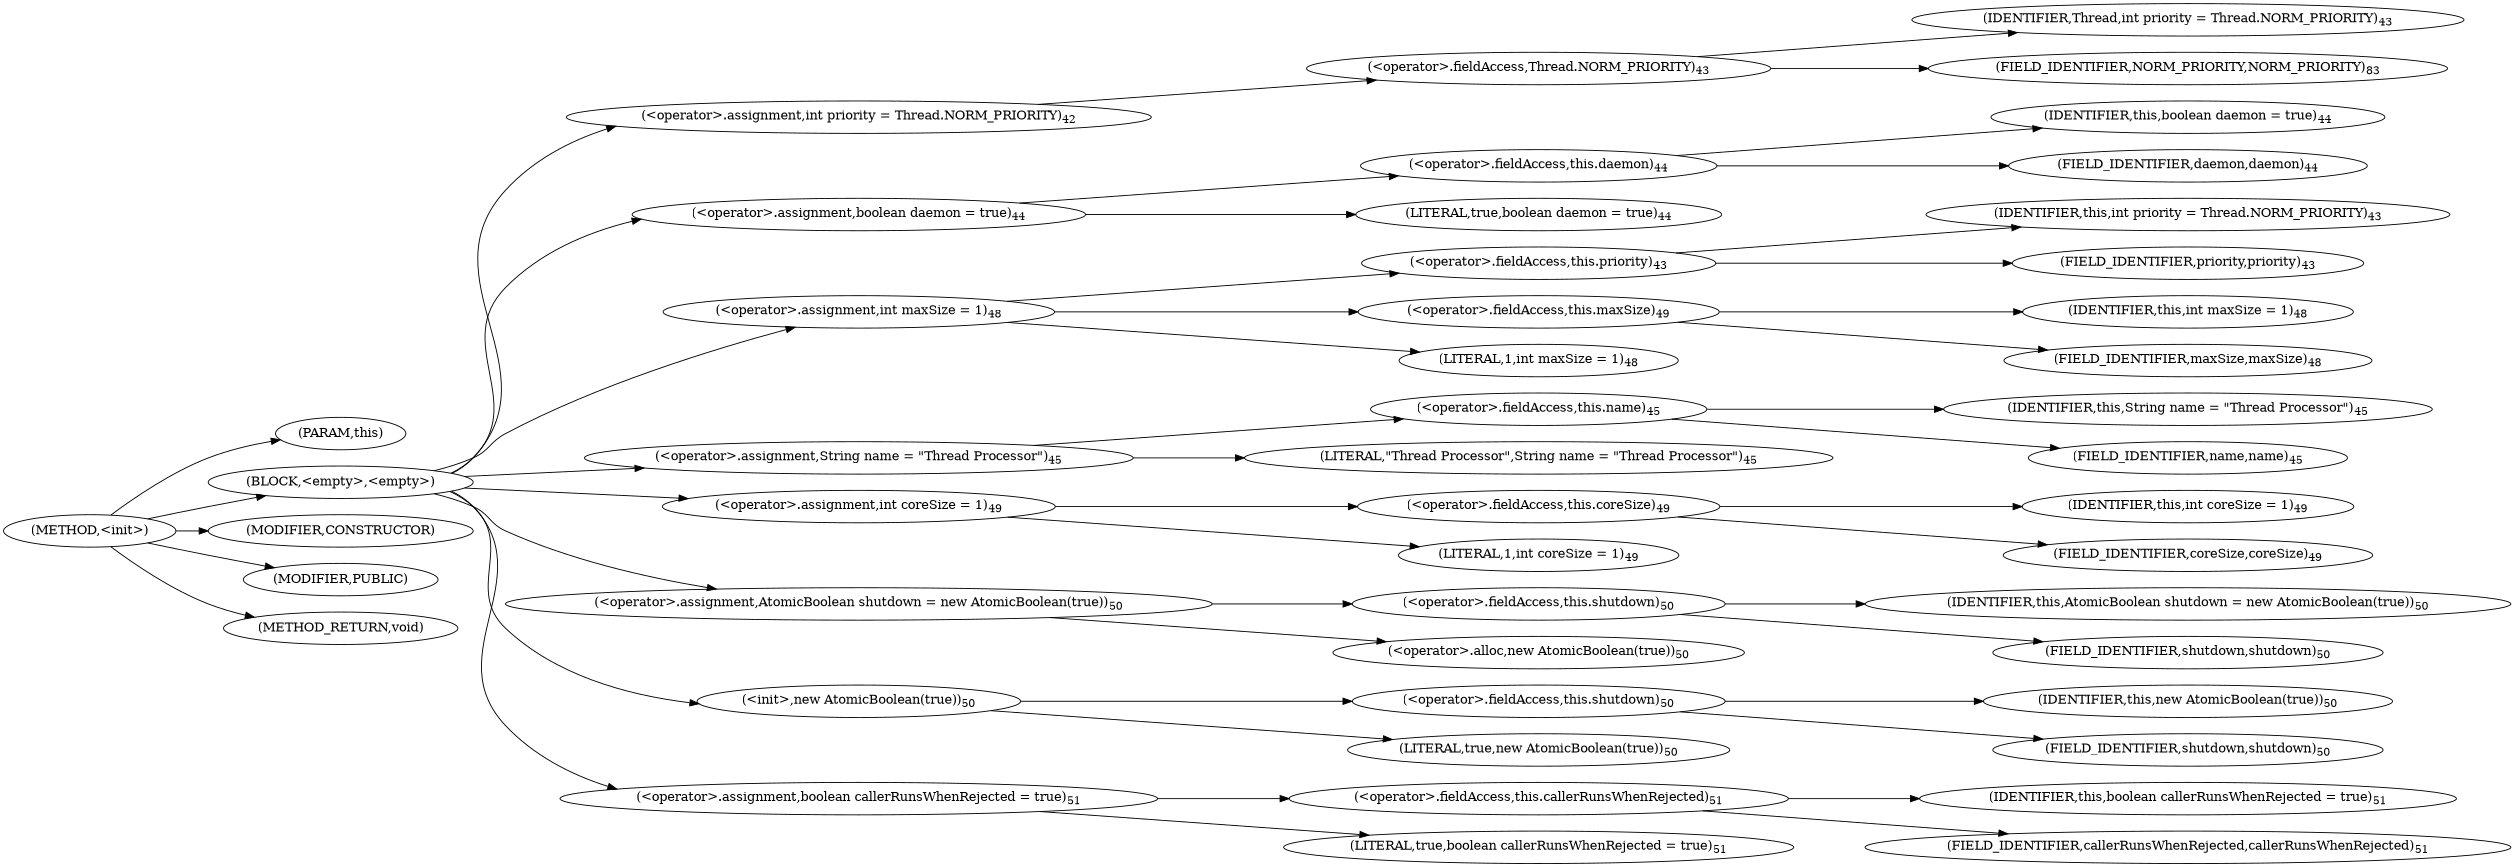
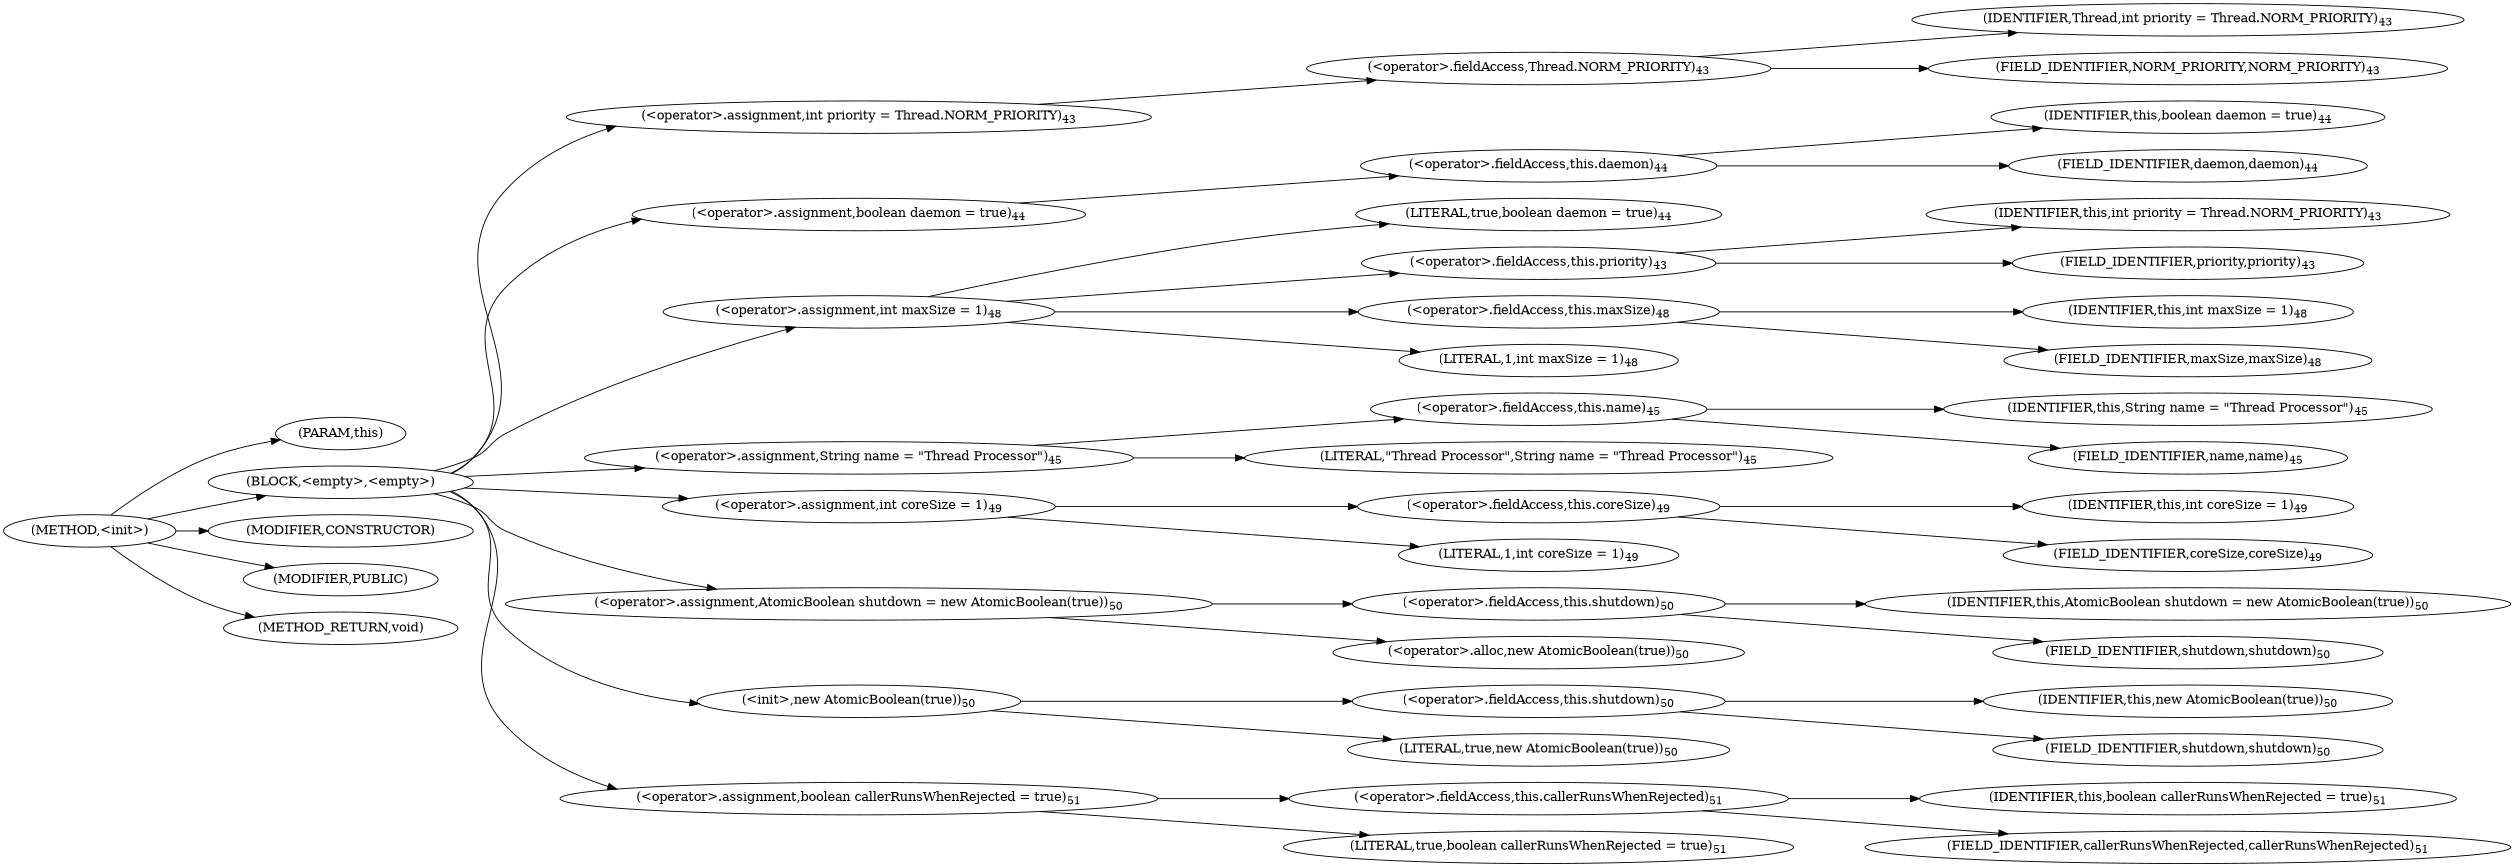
node "(FIELD_IDENTIFIER,NORM_PRIORITY,NORM_PRIORITY)": text "83" -> "43"
node "(<operator>.assignment,int priority = Thread.NORM_PRIORITY)": text "42" -> "43"
edge "(<operator>.assignment,boolean daemon = true)" -> "(LITERAL,true,boolean daemon = true)": now "(<operator>.assignment,int maxSize = 1)" -> "(LITERAL,true,boolean daemon = true)"
node "(<operator>.fieldAccess,this.maxSize)": text "49" -> "48"
